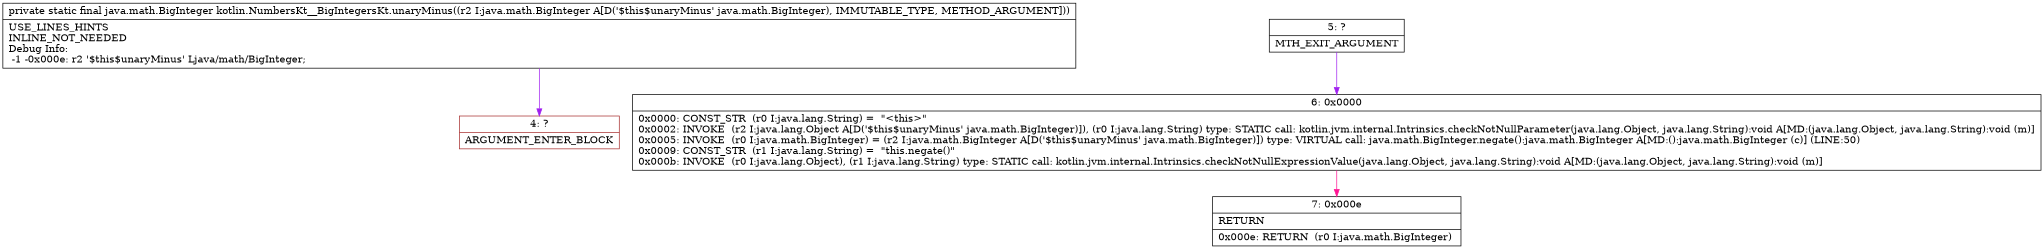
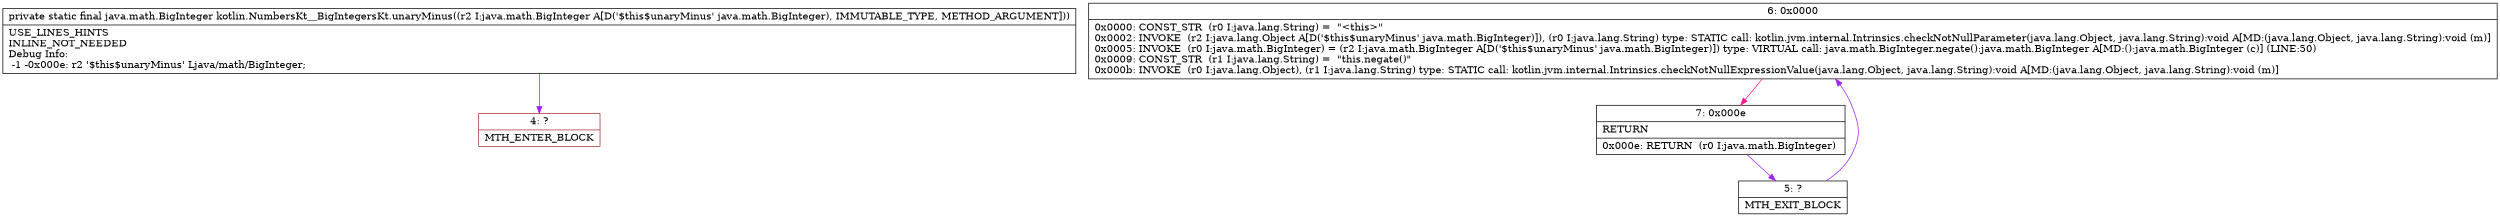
node "5: ?": text "MTH_EXIT_ARGUMENT" -> "MTH_EXIT_BLOCK"
node "4: ?": text "ARGUMENT_ENTER_BLOCK" -> "MTH_ENTER_BLOCK"
edge "7: 0x000e" -> "5: ?": added
